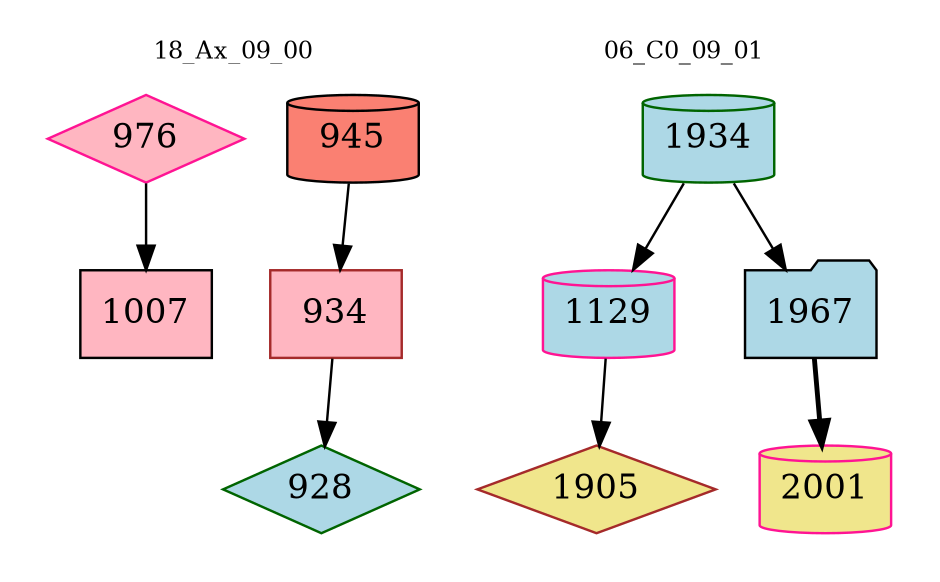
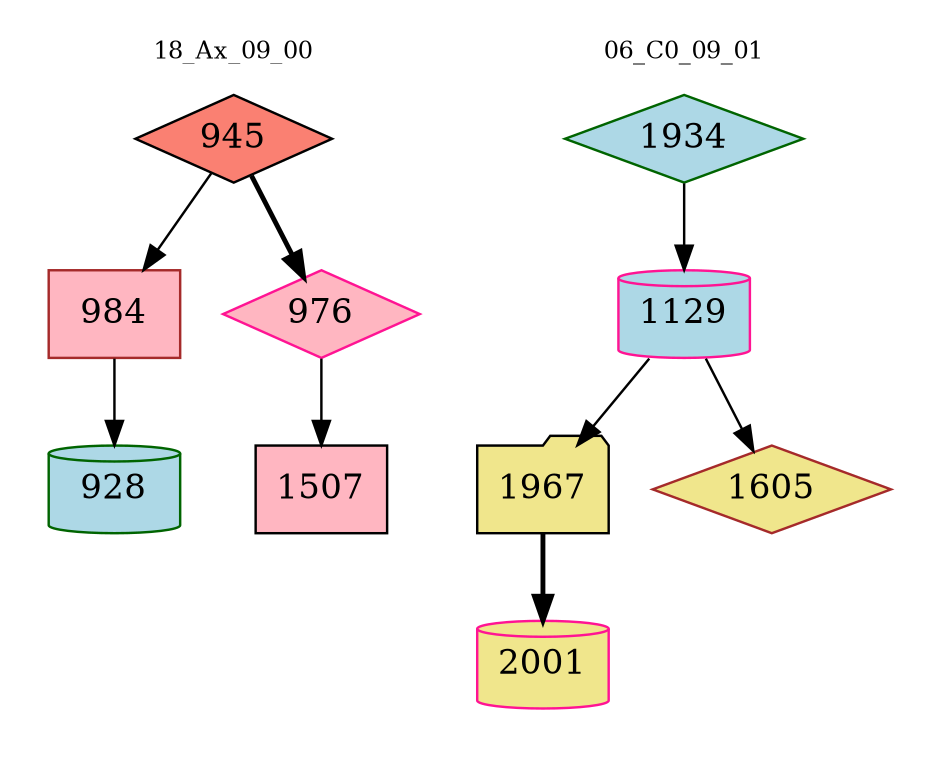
node "945": shape cylinder -> diamond
node "1934": shape cylinder -> diamond
edge "945" -> "976": added
edge "1934" -> "1967": now "1129" -> "1967"
node "1007": label "1007" -> "1507"
node "934": label "934" -> "984"
node "1967": fillcolor lightblue -> khaki
node "928": shape diamond -> cylinder
node "1905": label "1905" -> "1605"
